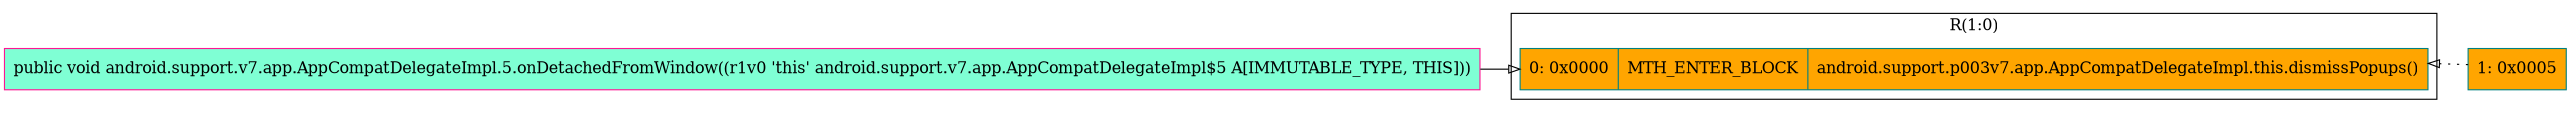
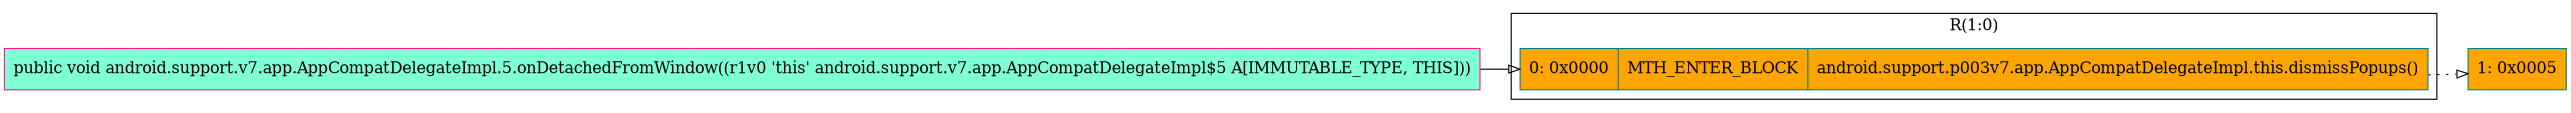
edge "1: 0x0005" -> "0: 0x0000": reversed
